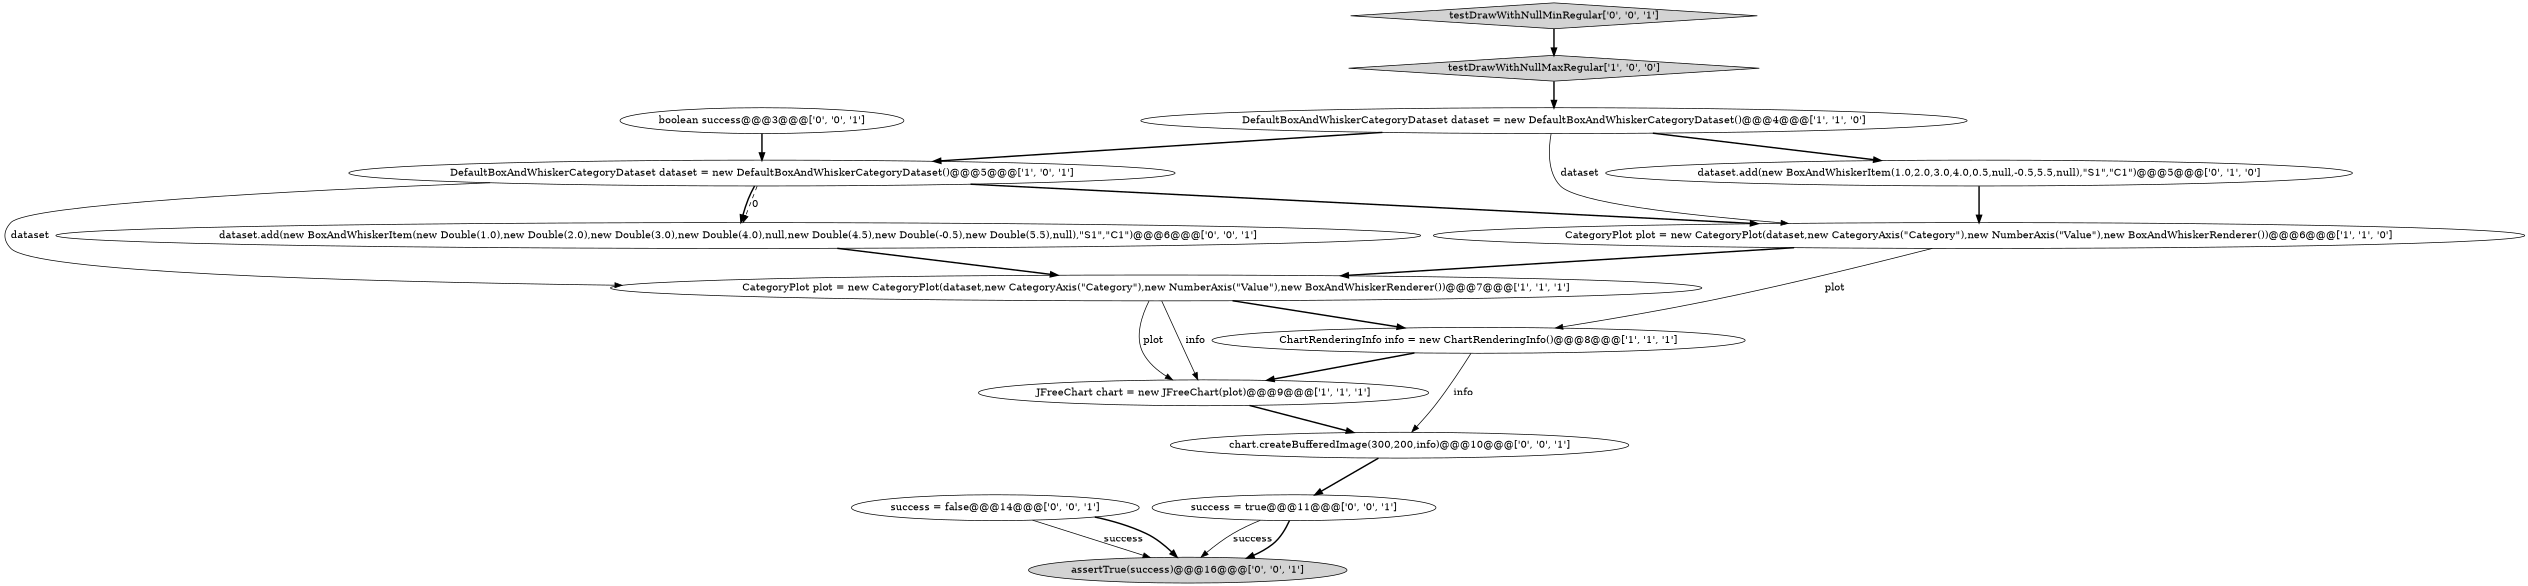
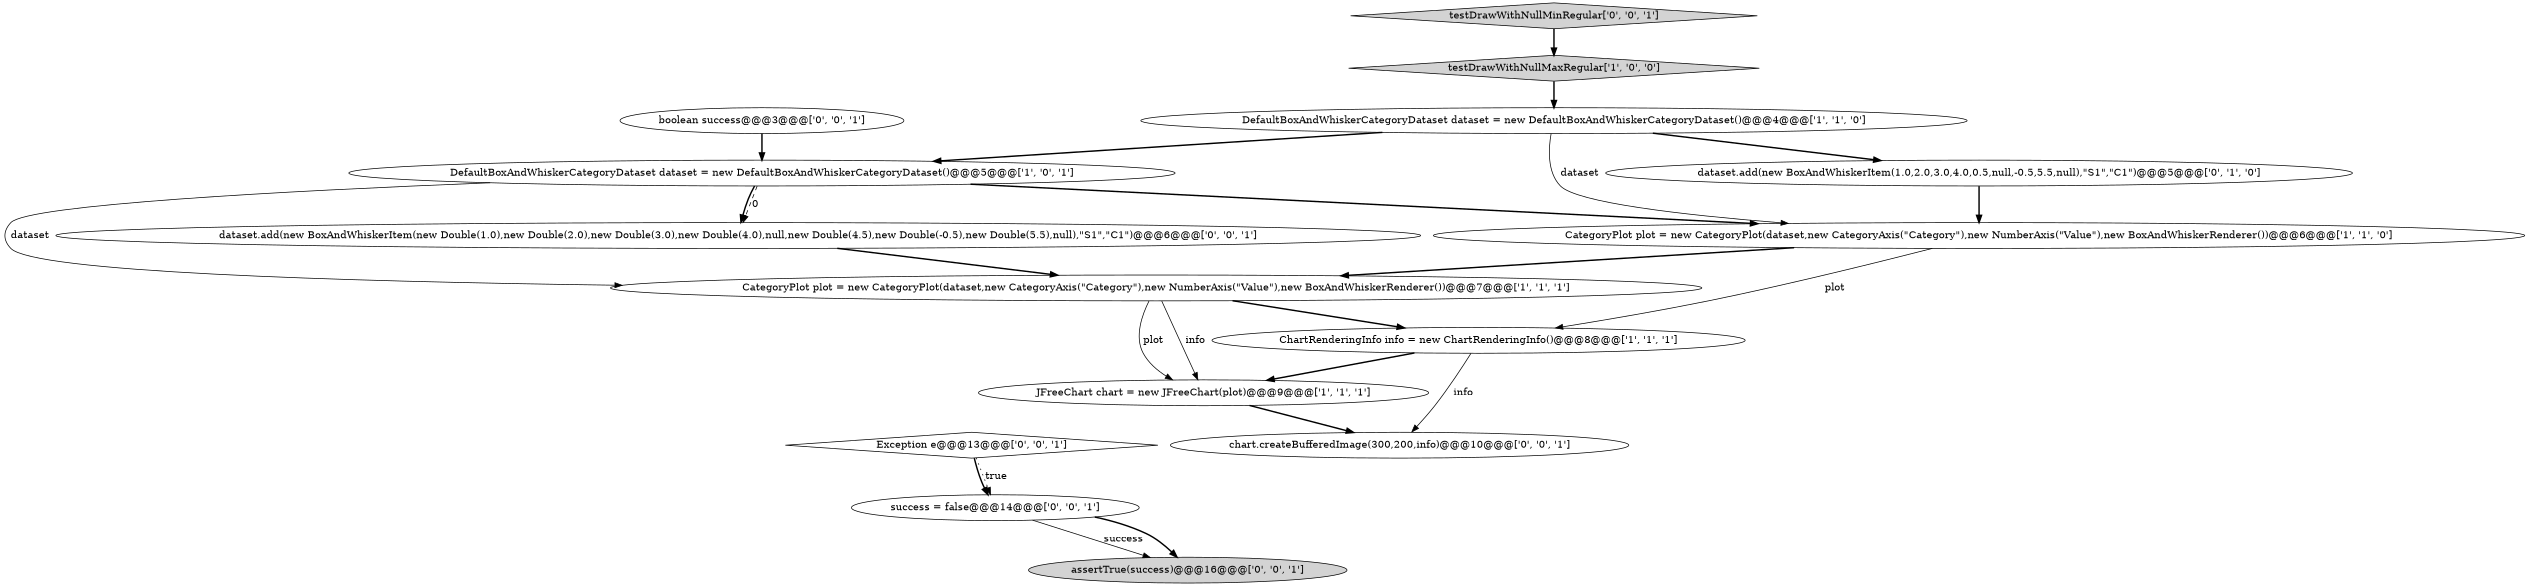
node "Exception e@@@13@@@['0', '0', '1']": added
node "success = true@@@11@@@['0', '0', '1']": removed
